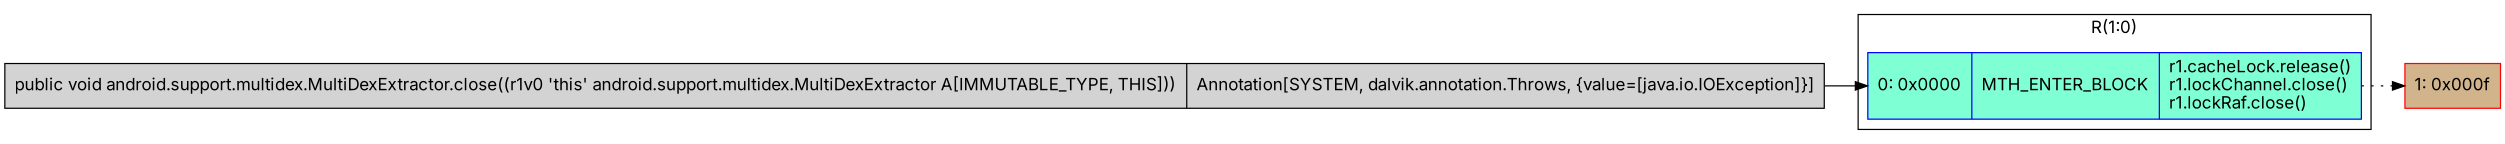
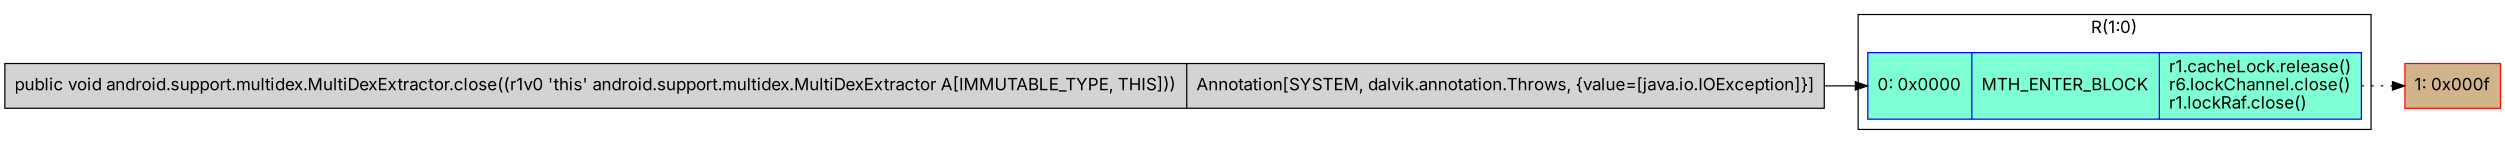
node "0: 0x0000": text "r1.lockChannel.close()" -> "r6.lockChannel.close()"
